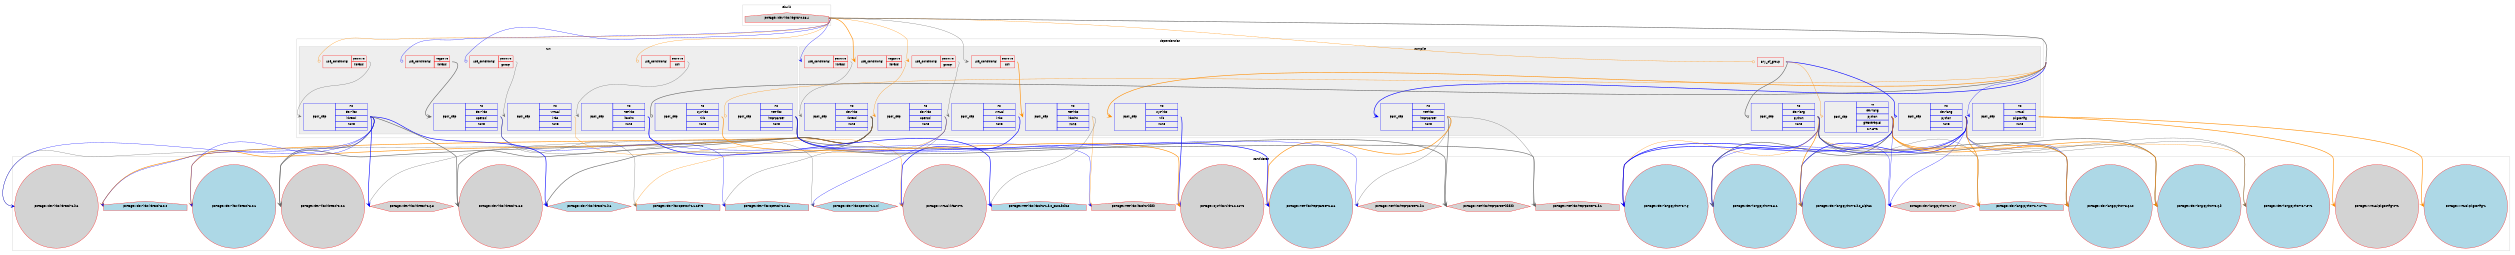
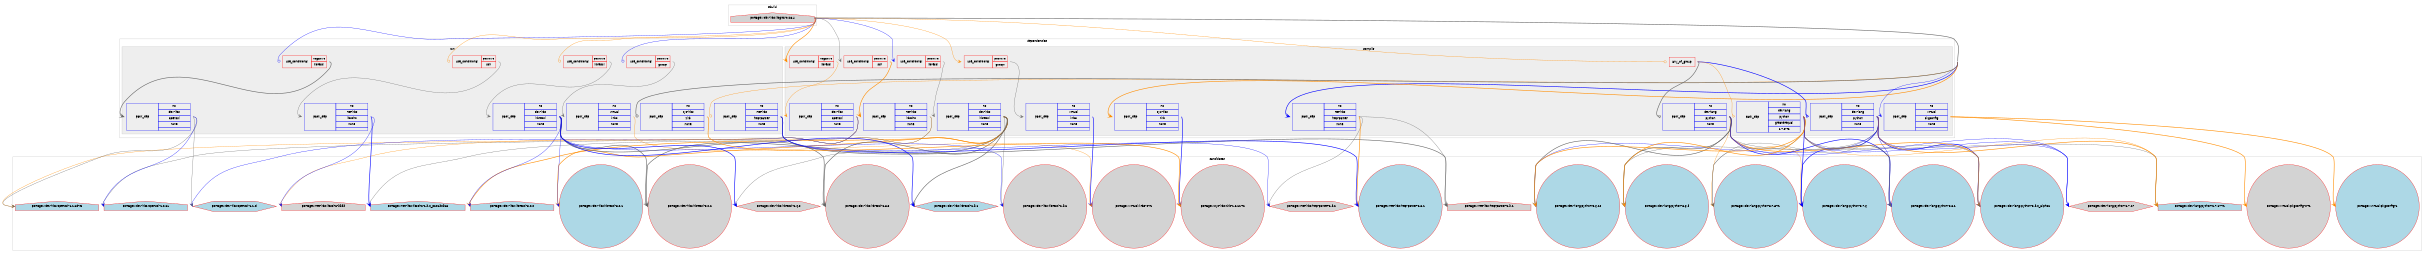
node "portage://net-libs/http-parser-99999": removed
